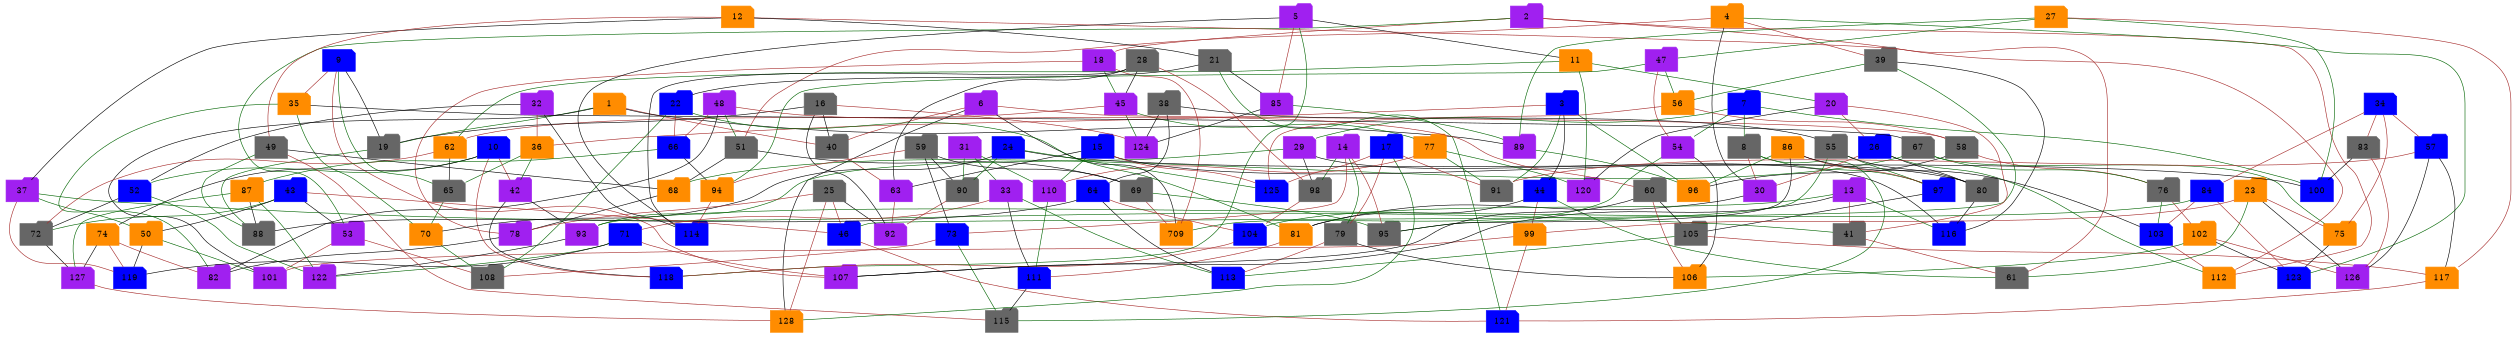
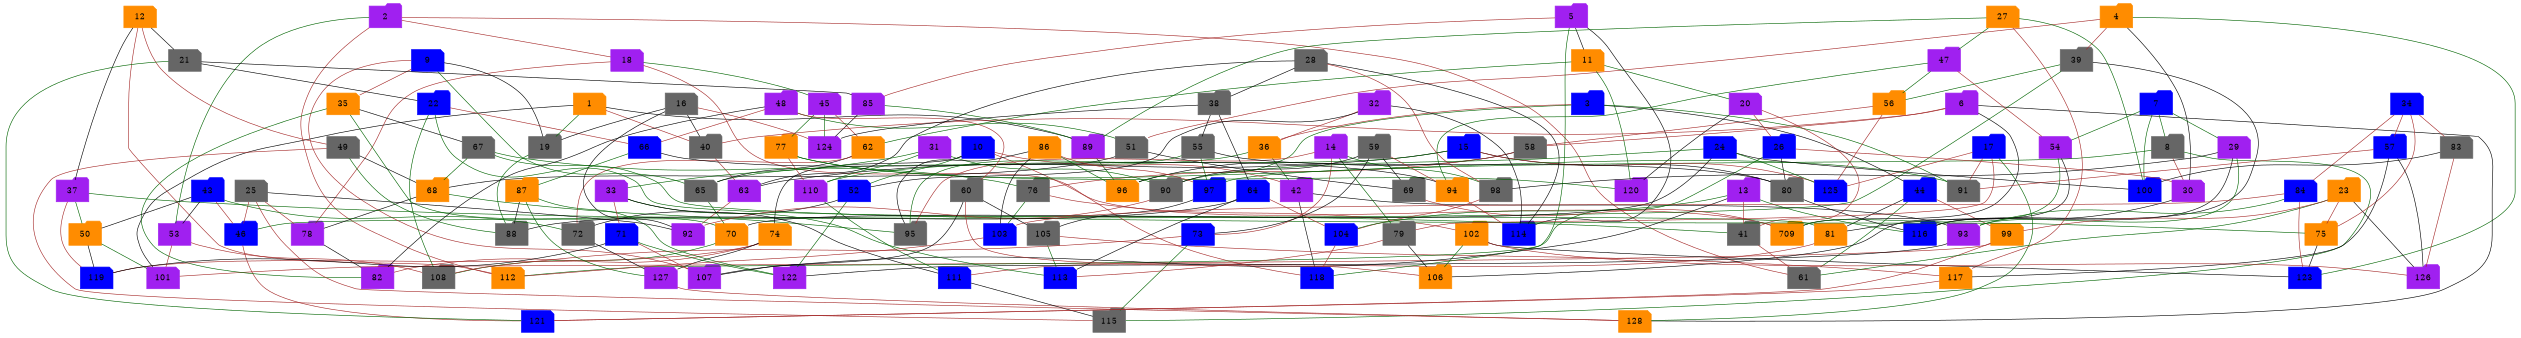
edge "28" -- "45": now "28" -- "38"
edge "69" -- "95": now "68" -- "95"
